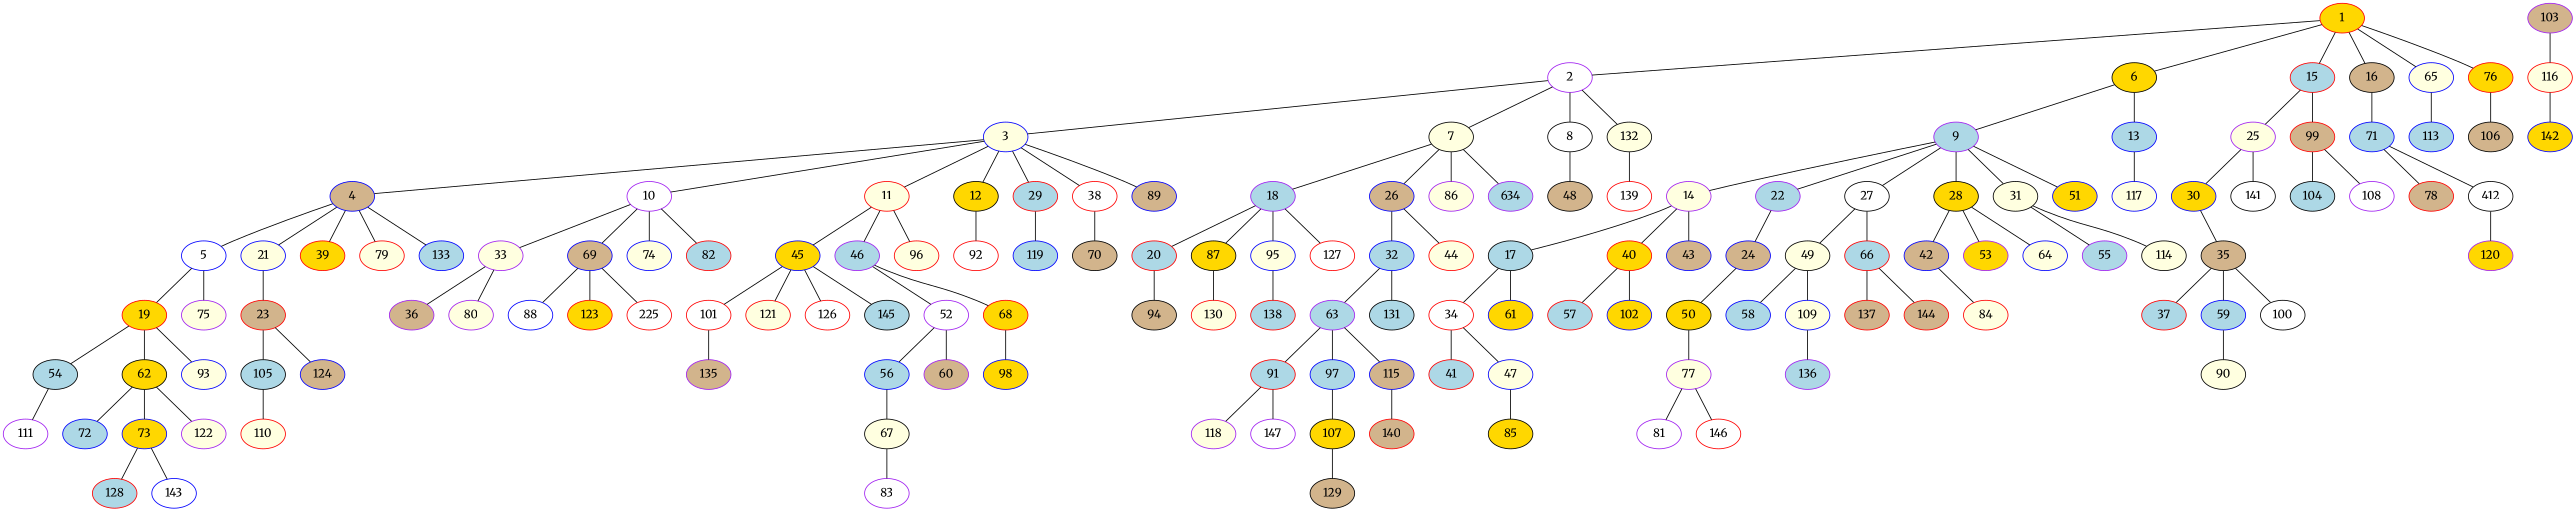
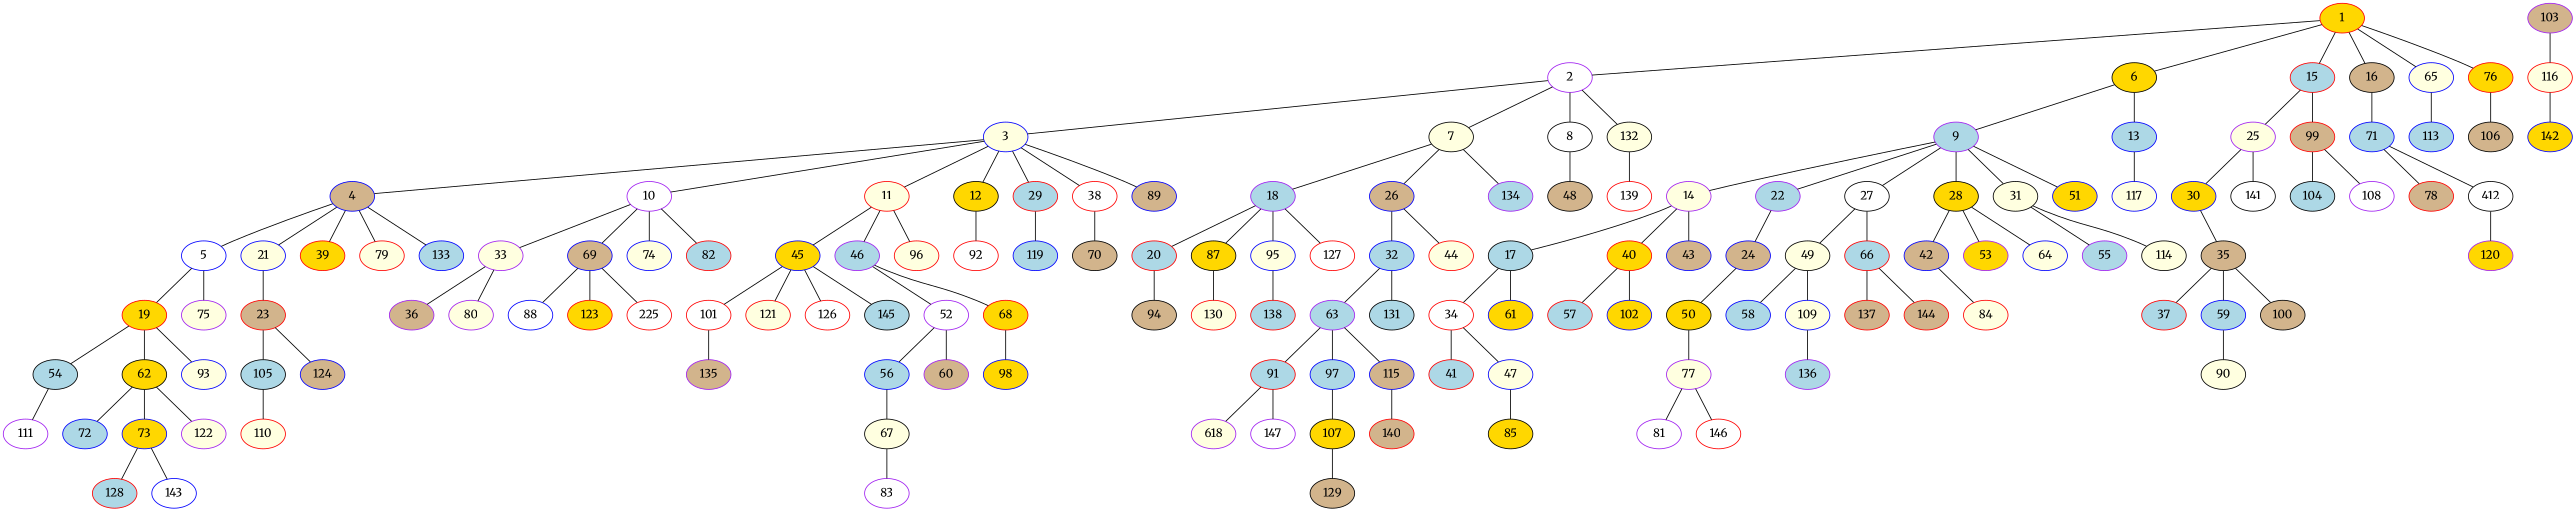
node "86": removed
node "634": label "634" -> "134"
node "100": fillcolor white -> tan
node "118": label "118" -> "618"
